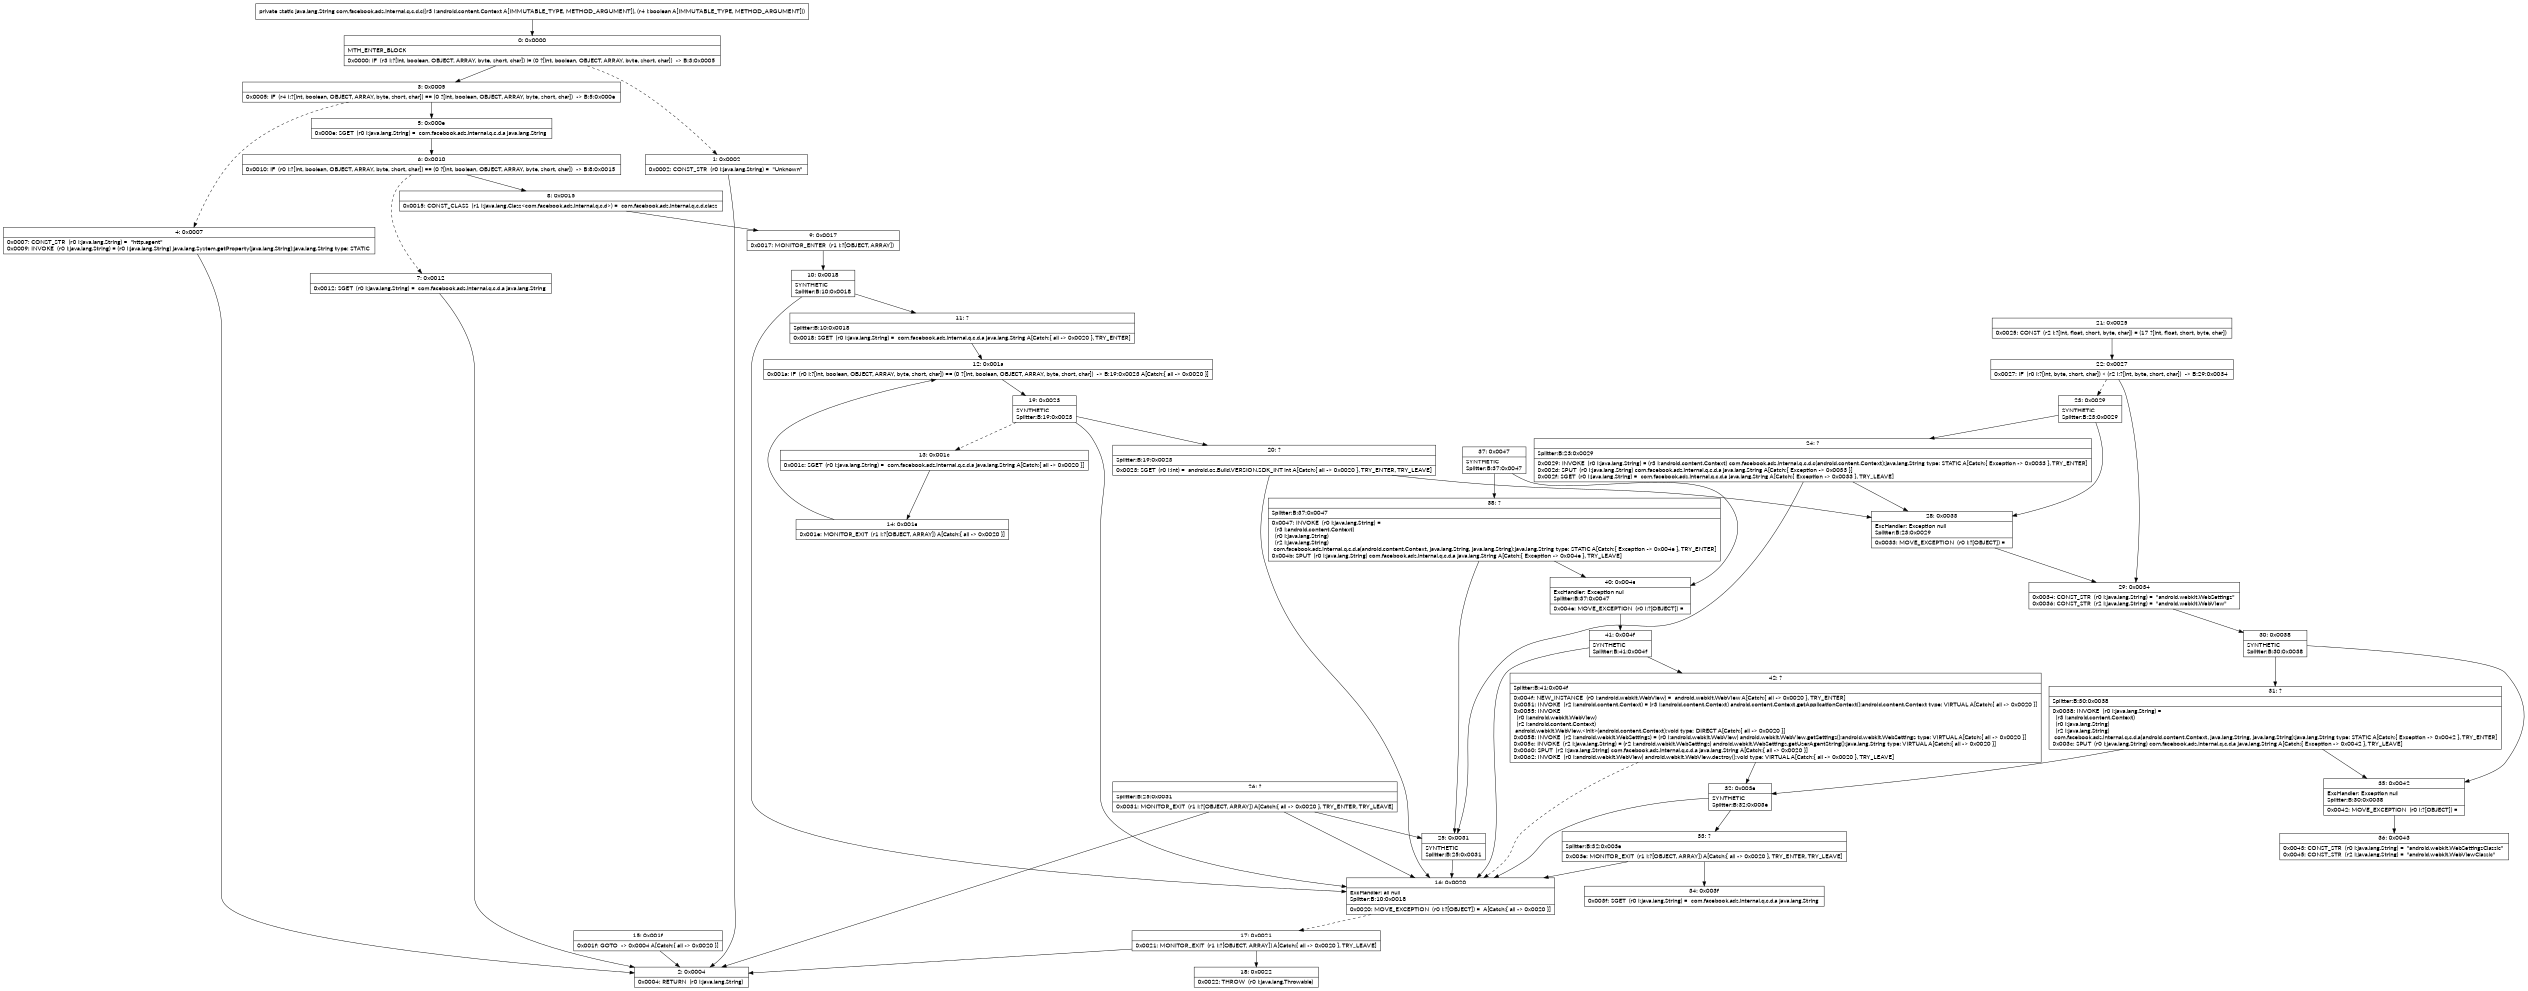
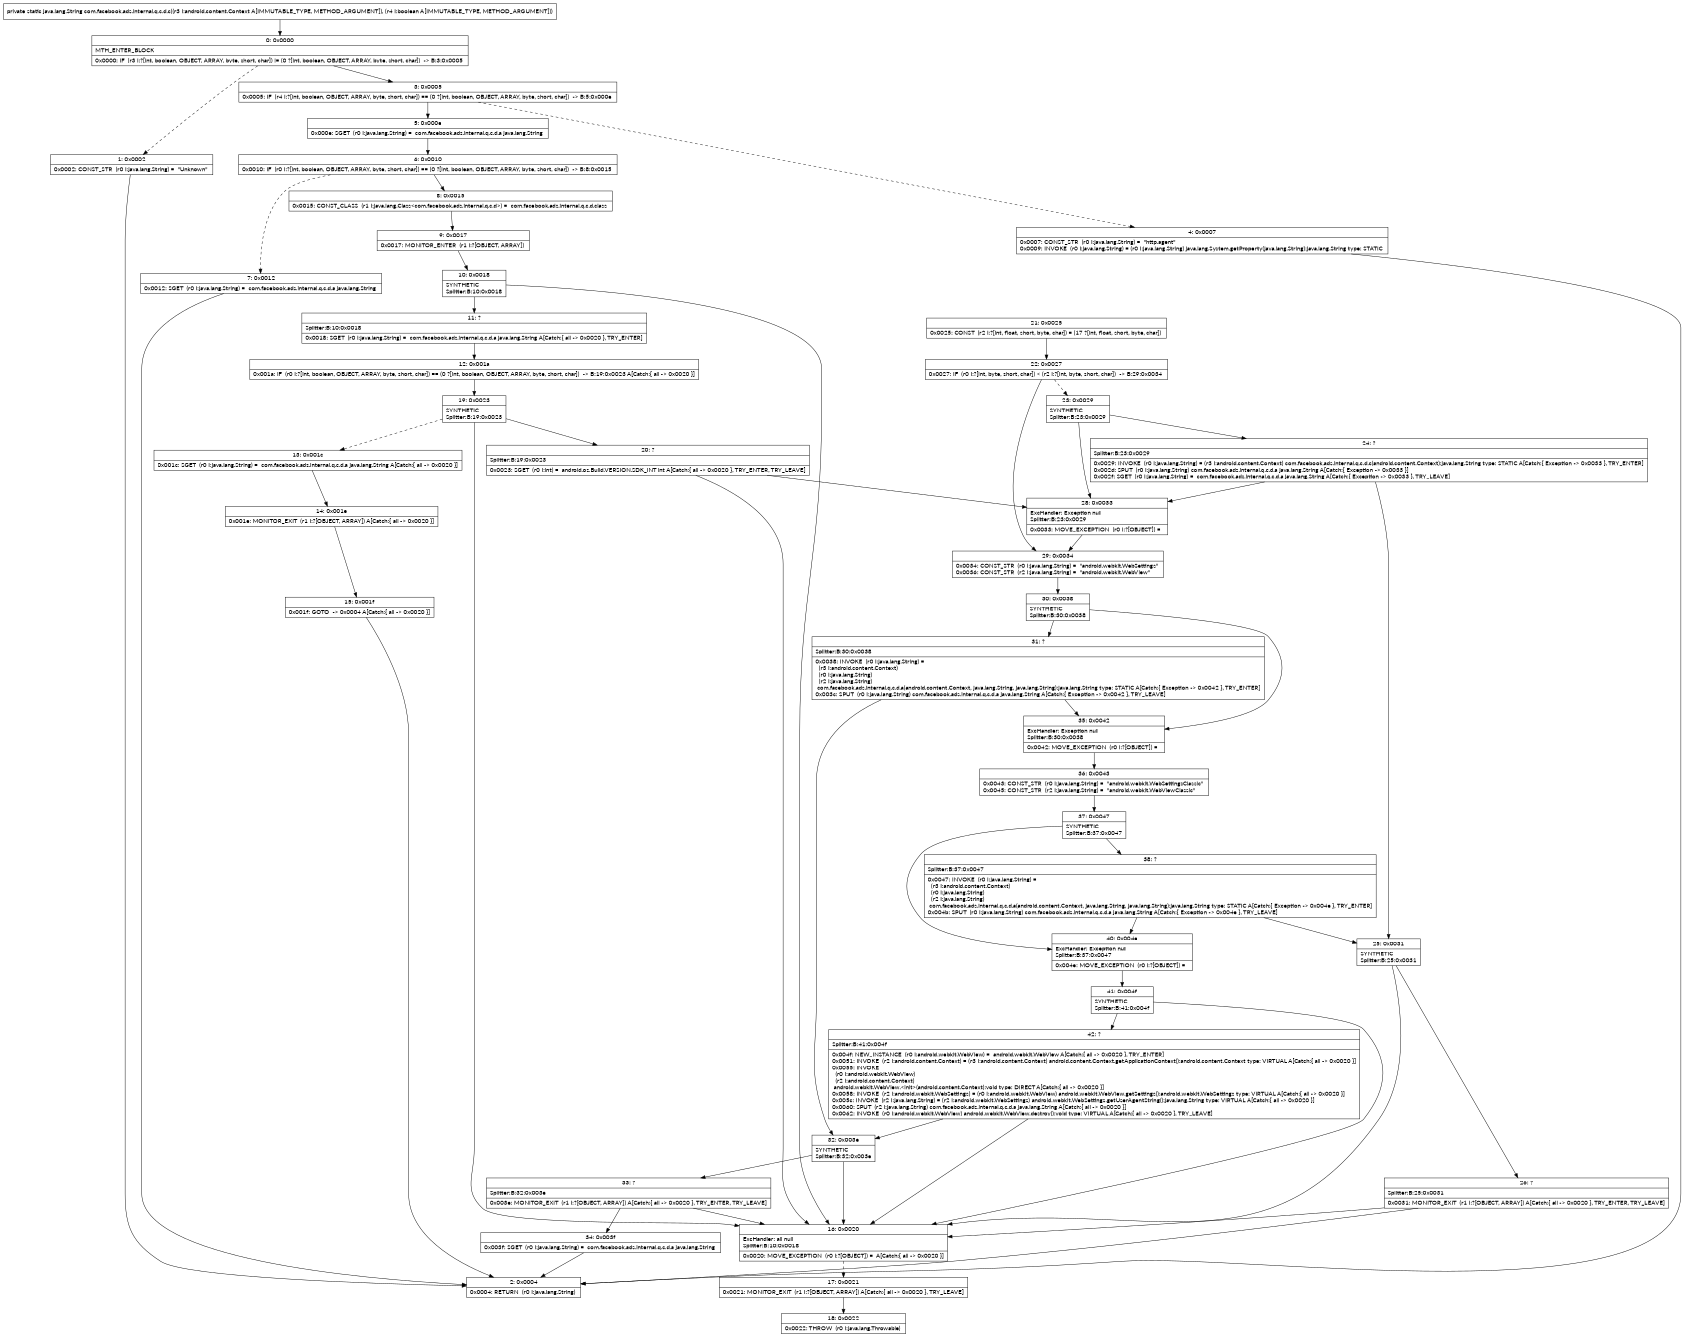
edge "14: 0x001e" -> "12: 0x001a": now "14: 0x001e" -> "15: 0x001f"
edge "36: 0x0043" -> "37: 0x0047": added
edge "42: ?" -> "16: 0x0020": style dashed -> solid
edge "26: ?" -> "25: 0x0031": reversed
edge "17: 0x0021" -> "2: 0x0004": now "34: 0x003f" -> "2: 0x0004"
